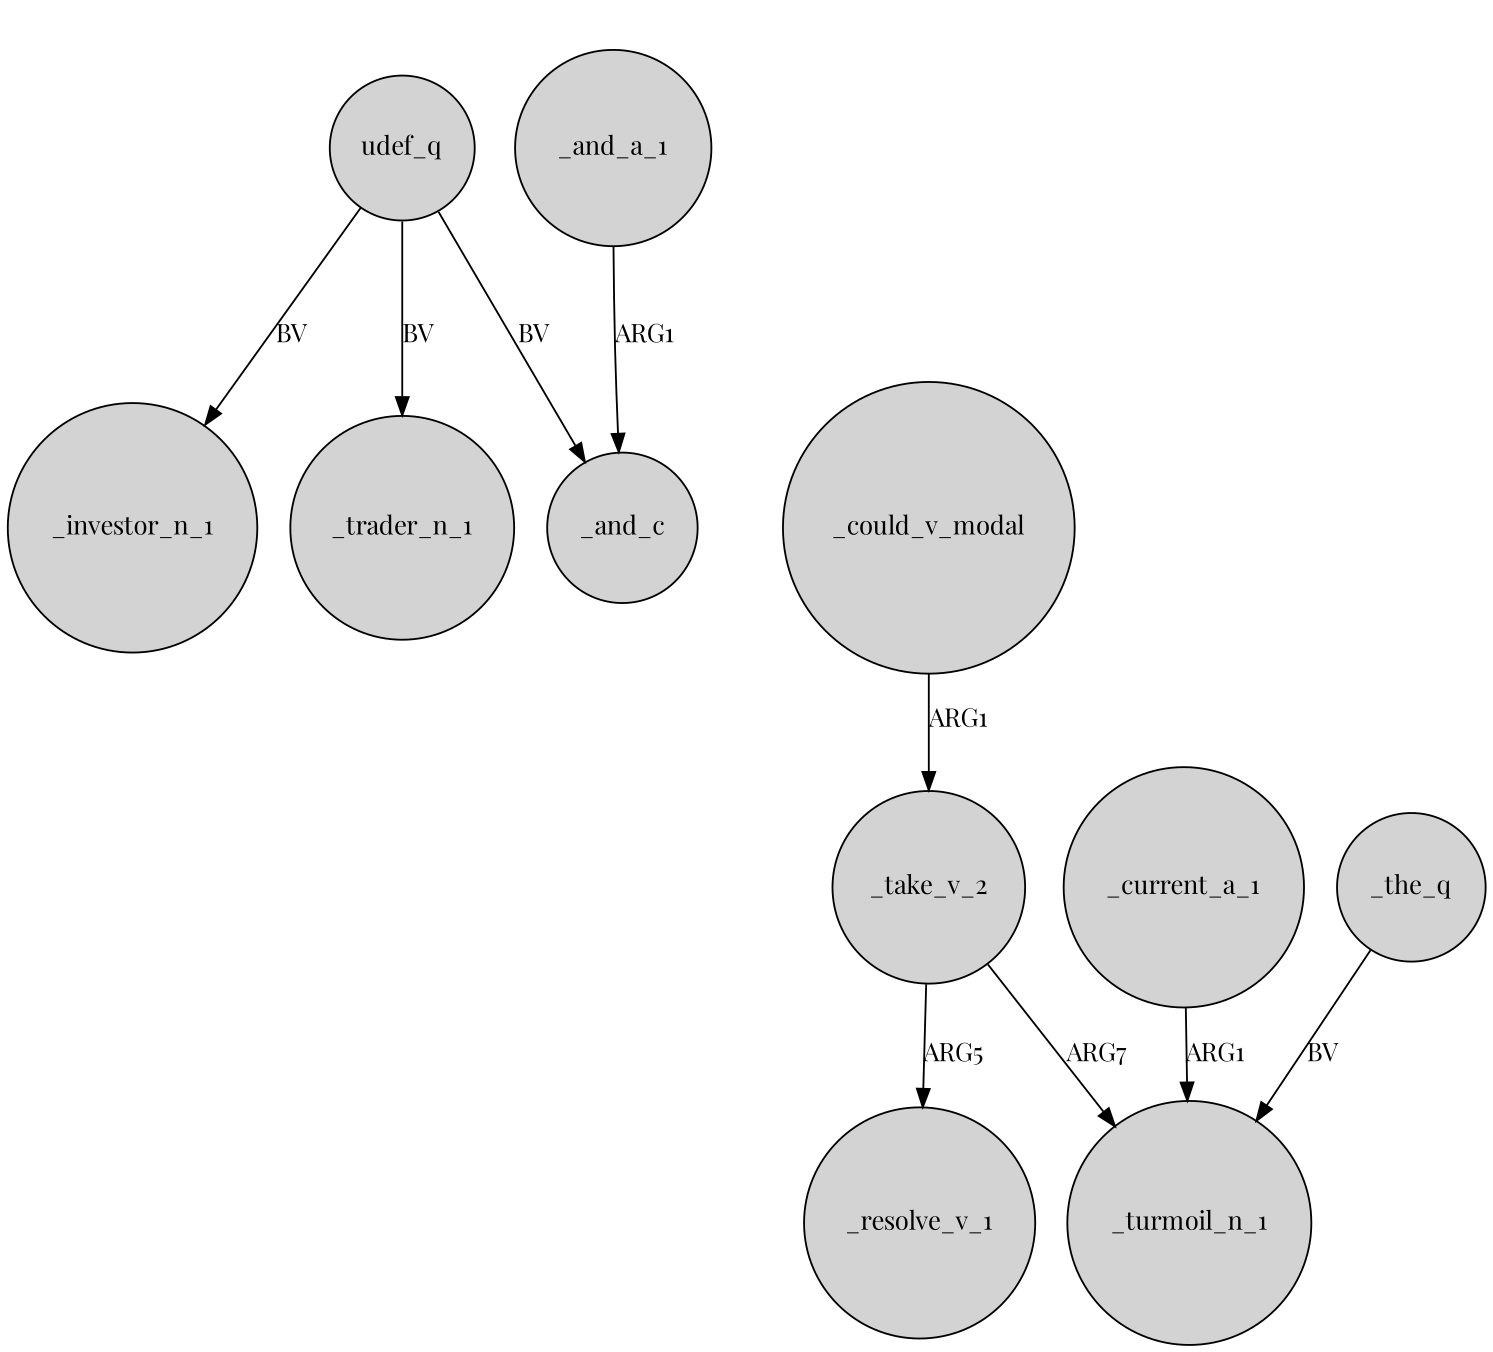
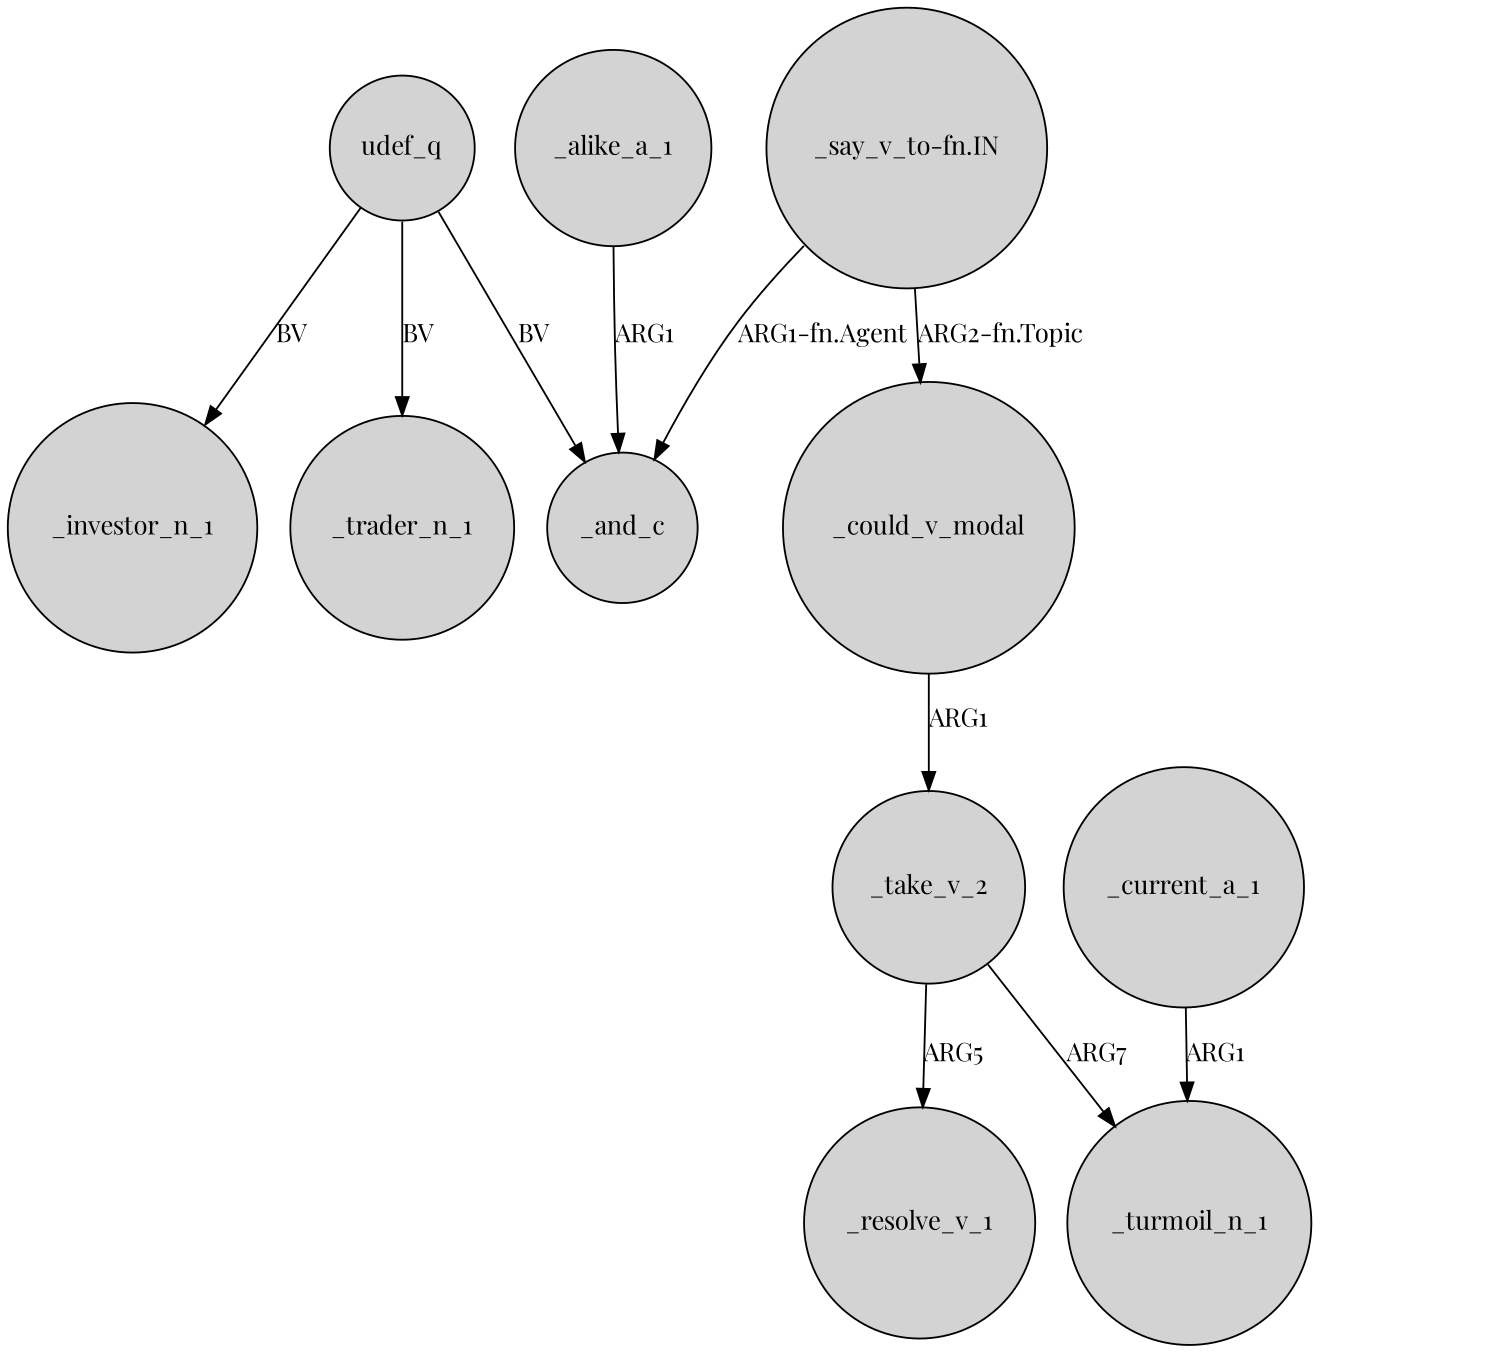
node "_and_a_1": label "_and_a_1" -> "_alike_a_1"
node "_say_v_to-fn.IN": added
node "_the_q": removed
